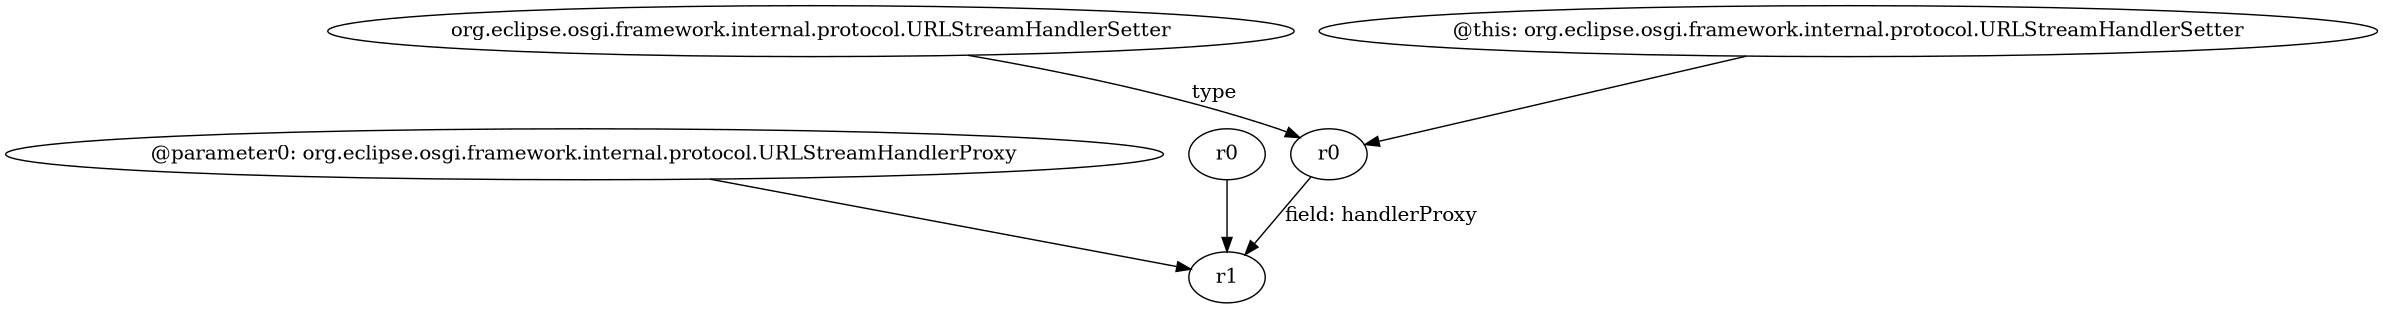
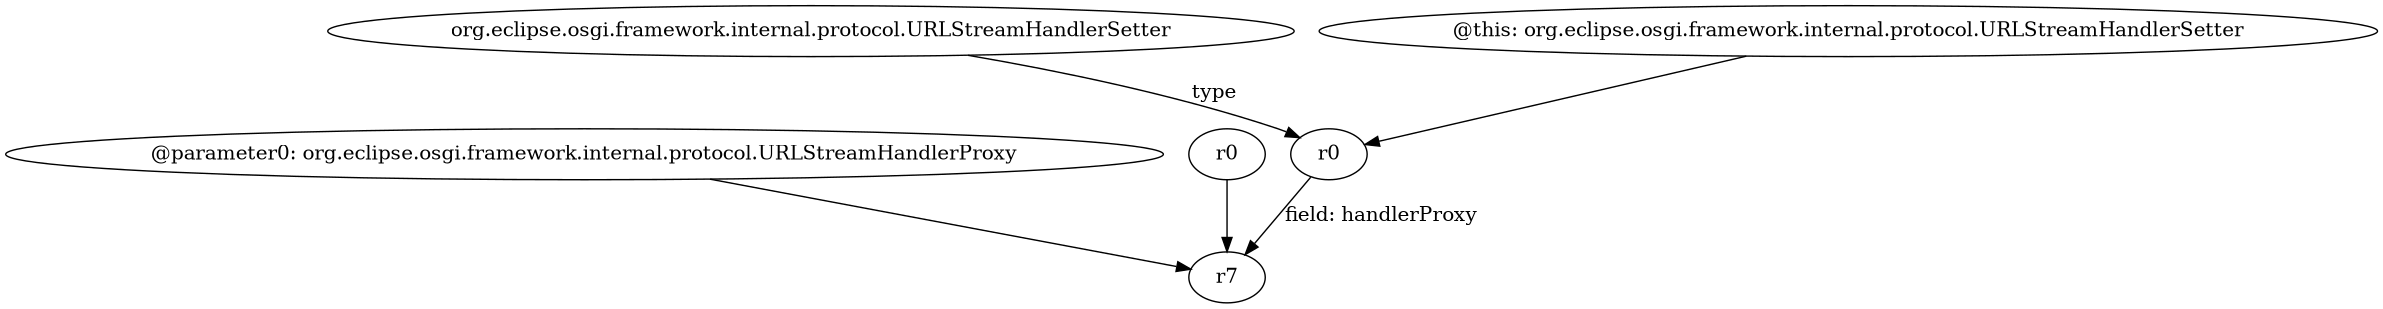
node "r1": label "r1" -> "r7"
